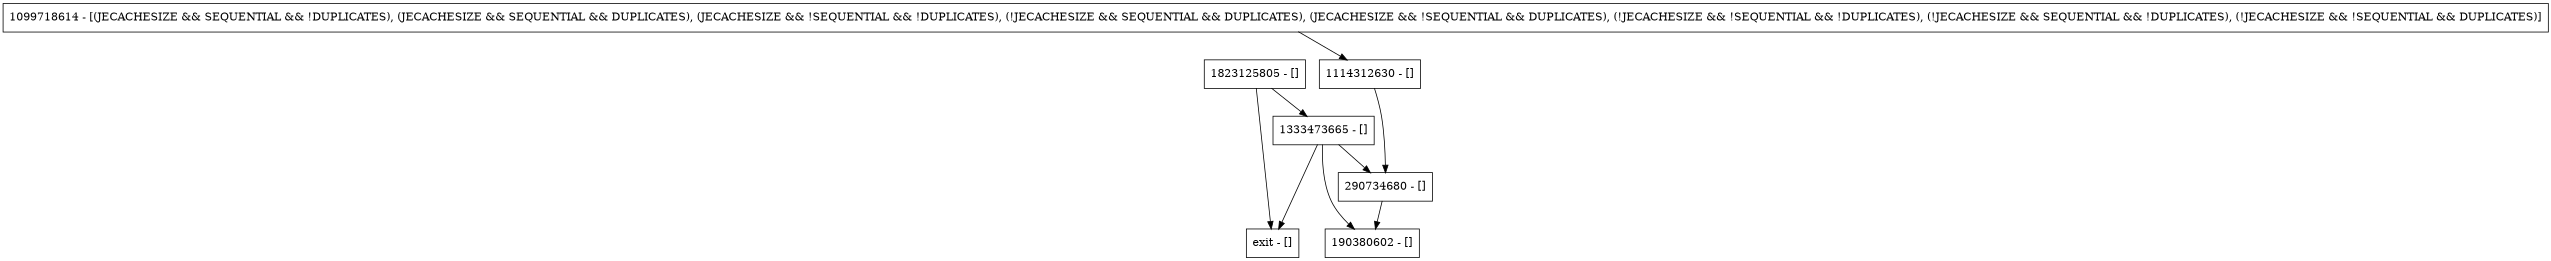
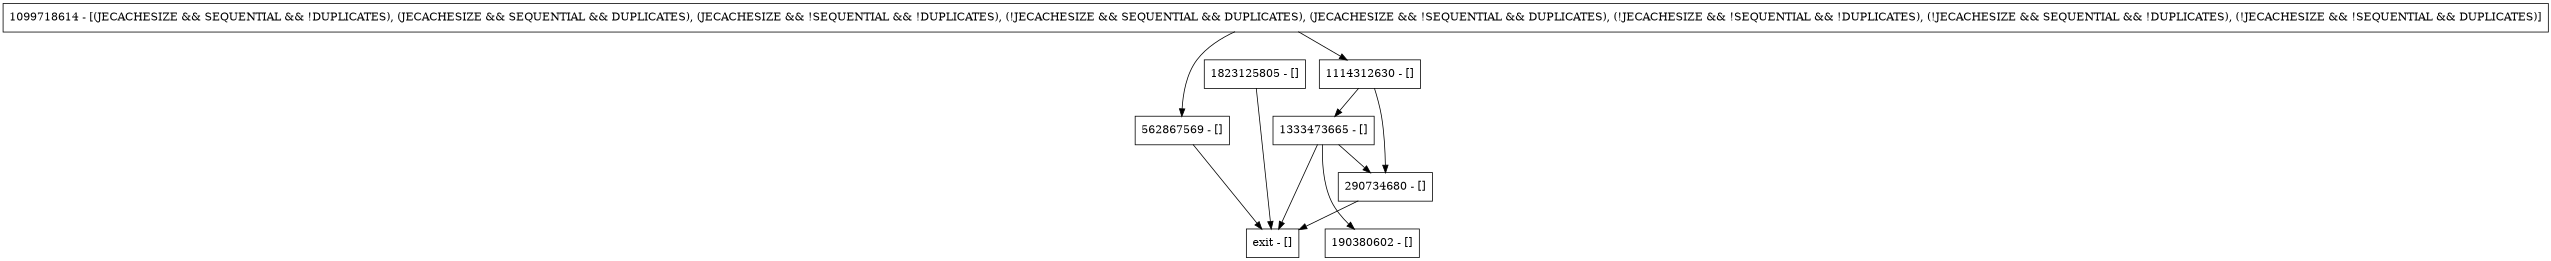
edge "1823125805 - []" -> "1333473665 - []": now "1114312630 - []" -> "1333473665 - []"
node "562867569 - []": added
edge "290734680 - []" -> "190380602 - []": now "290734680 - []" -> "exit - []"
